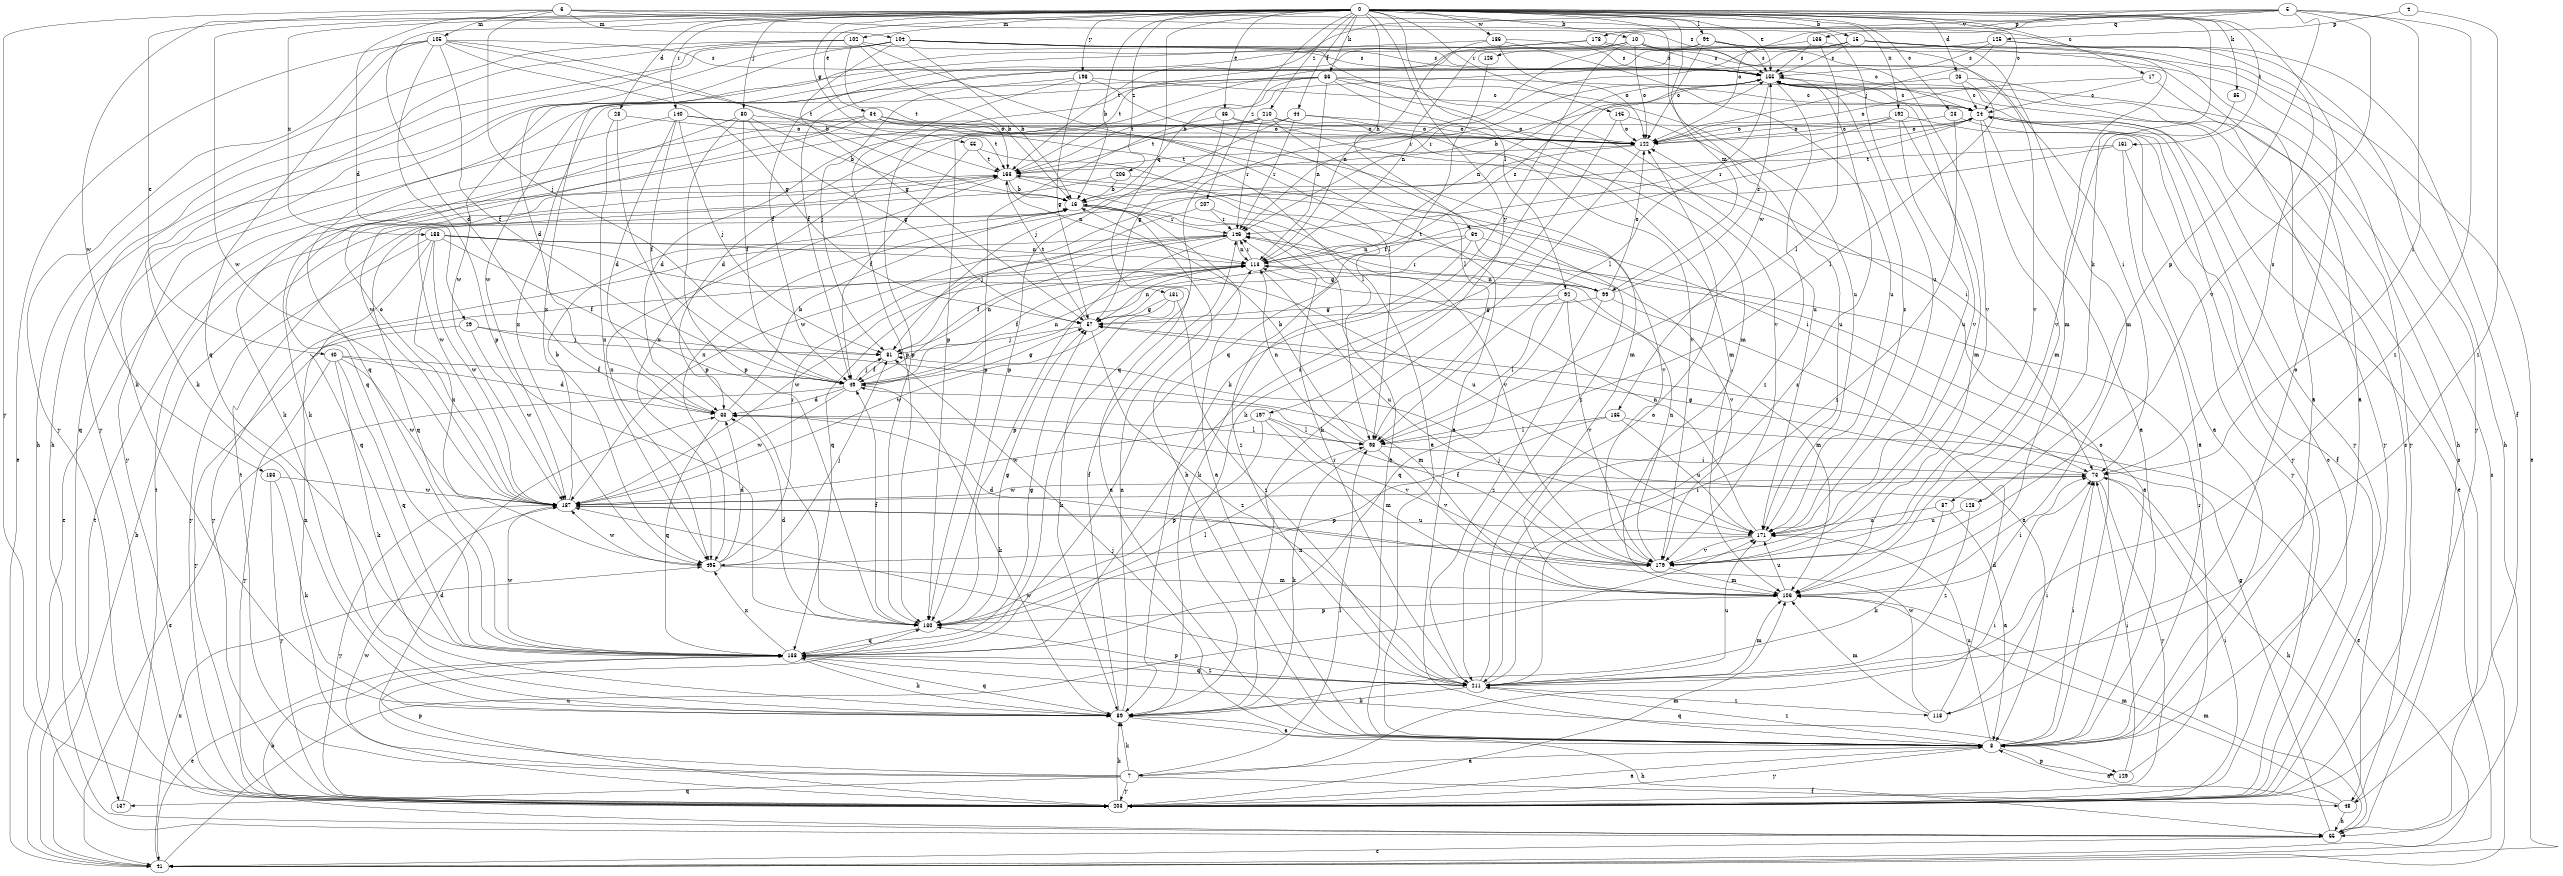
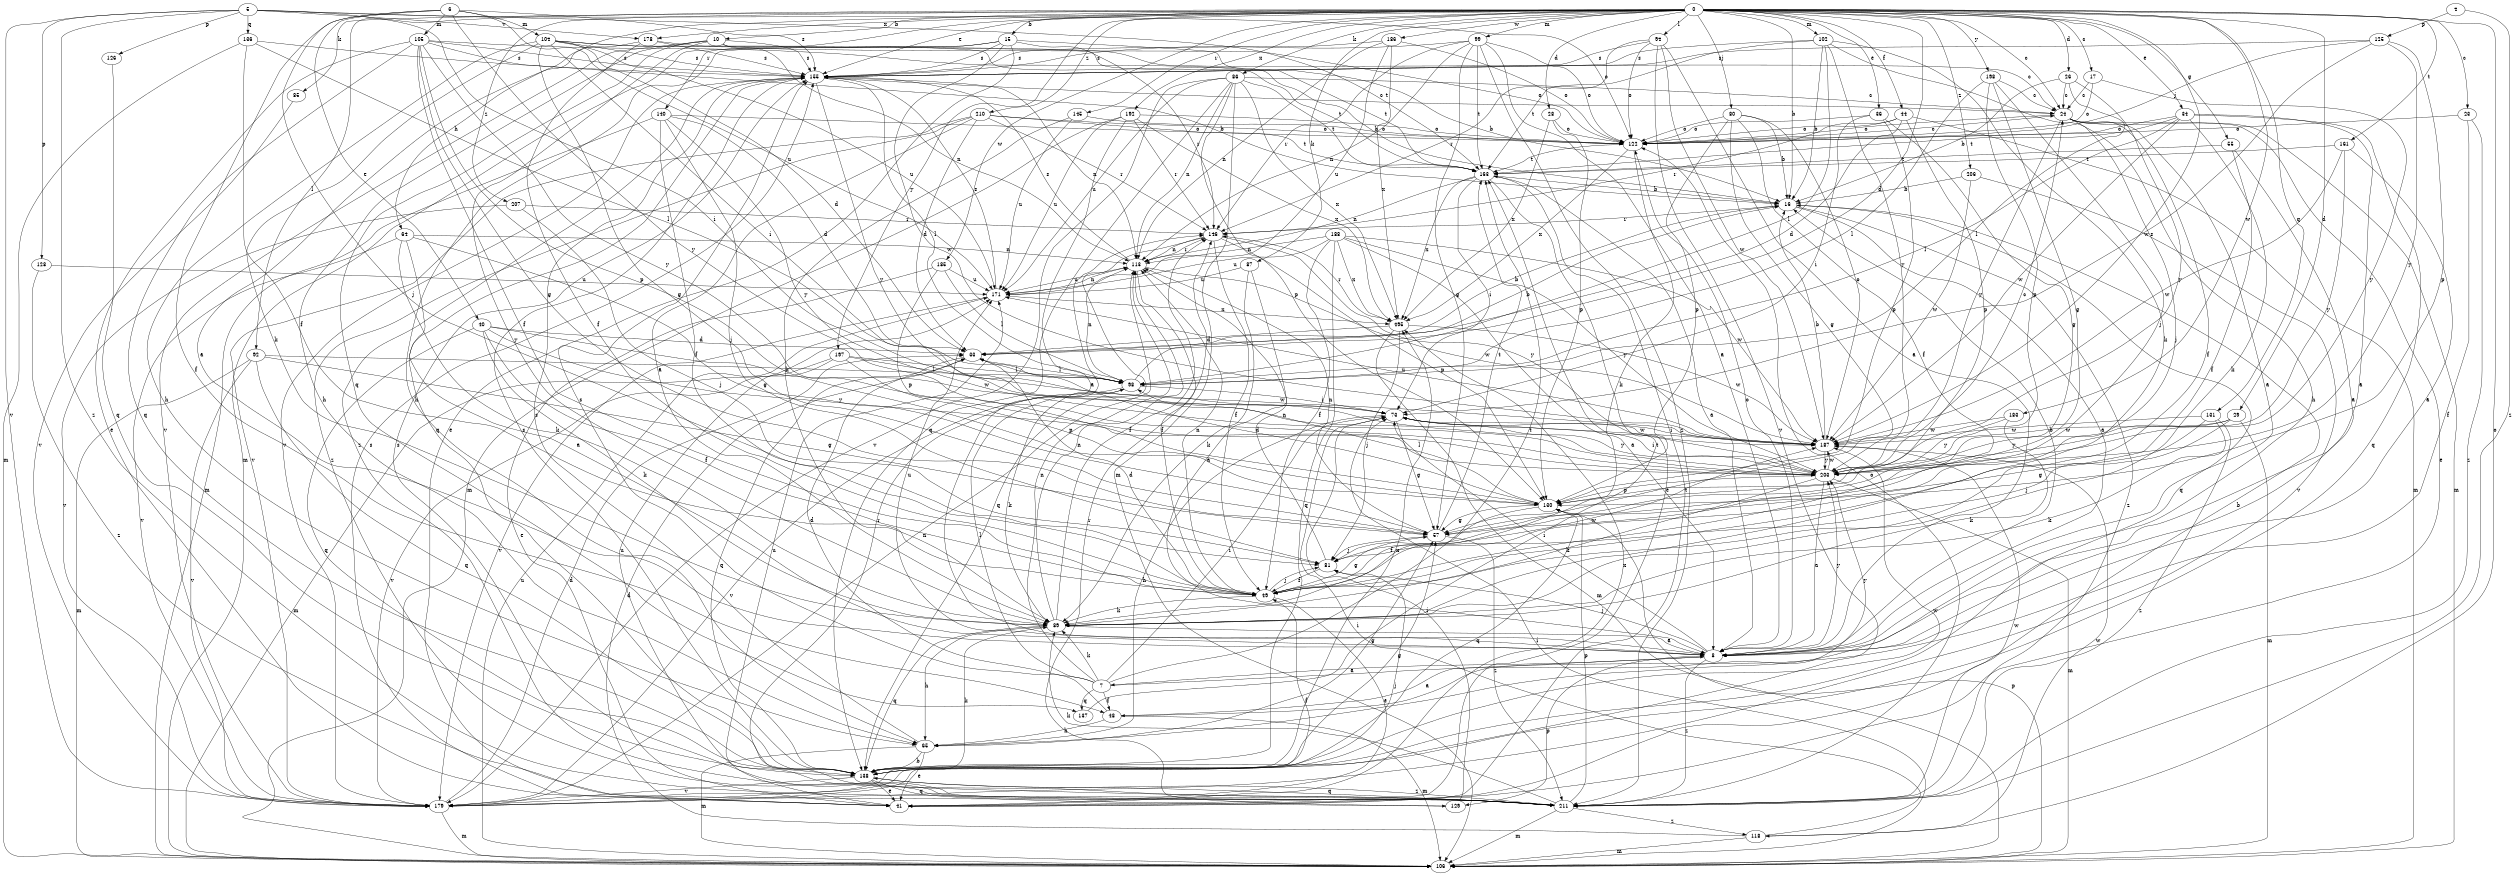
edge "0" -> "188": now "0" -> "178"
edge "113" -> "99": reversed
edge "10" -> "89": label "k" -> "y"
edge "210" -> "89": label "k" -> "a"
edge "138" -> "179": added, label "v"
